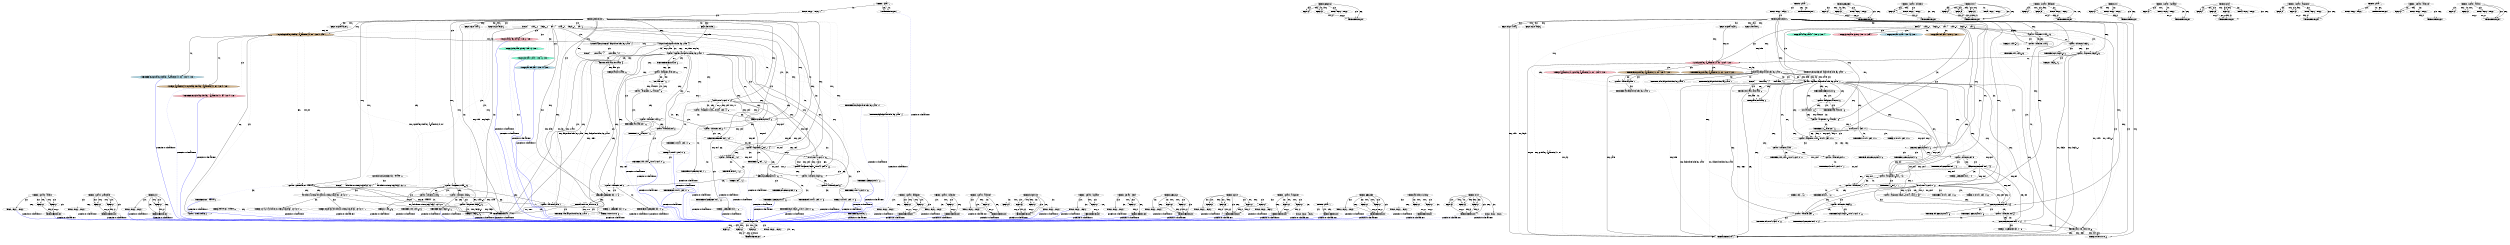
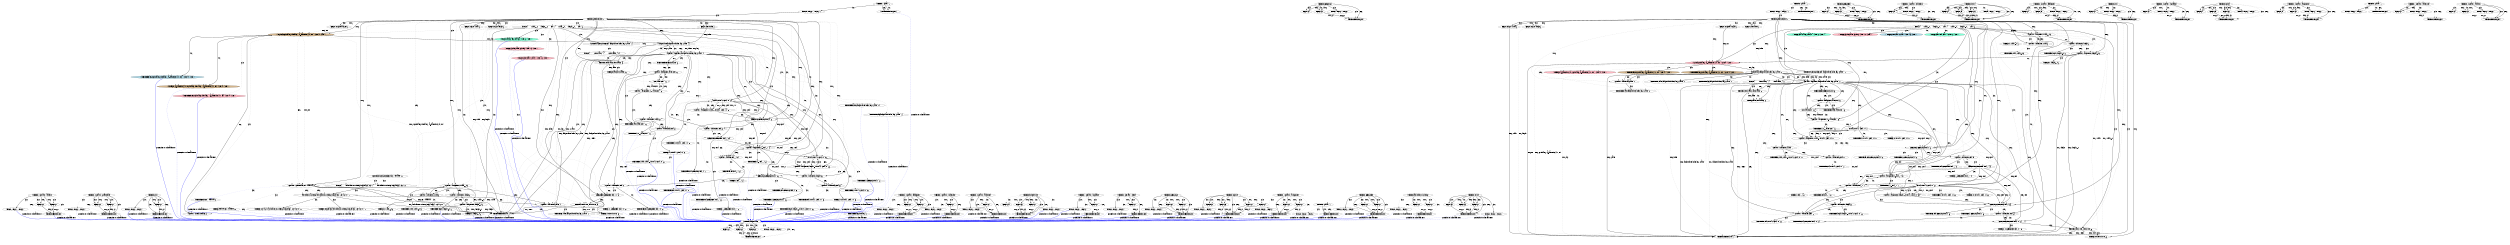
node "<(LOCAL,char* end: char*)<SUB>16</SUB>>": fillcolor tan -> aquamarine
node "<(LOCAL,char[33] key: char[33])<SUB>8</SUB>>": fillcolor lightpink -> aquamarine
node "<(LOCAL,AString value: AString)<SUB>13</SUB>>": fillcolor aquamarine -> lightpink
node "<(LOCAL,const char* s: char*)<SUB>18</SUB>>": fillcolor aquamarine -> lightpink
node "<(LOCAL,char* end: char*)<SUB>19</SUB>>": removed
edge "(CONTROL_STRUCTURE,IF,if (PT > 9999999))" -> "(<operator>.greaterThan,PT > 9999999)": added, label "AST:"
edge "(<operator>.greaterThan,PT > 9999999)" -> "(LITERAL,9999999,PT > 9999999)": added, label "AST:"
